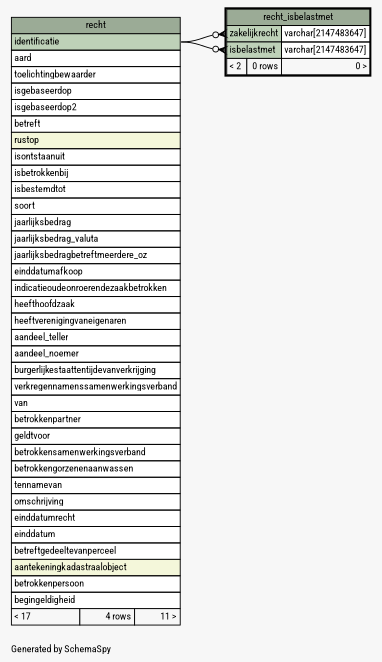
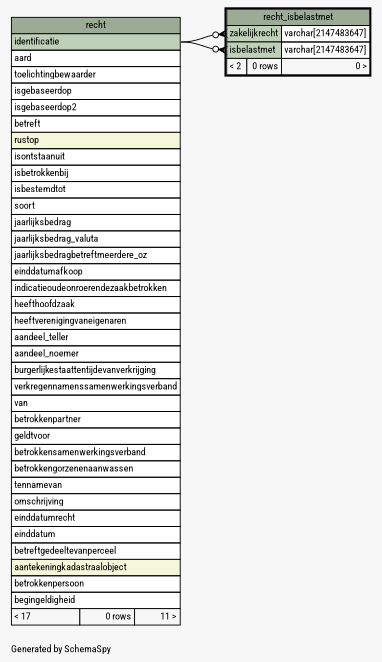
node "recht": text "4 rows" -> "0 rows"
